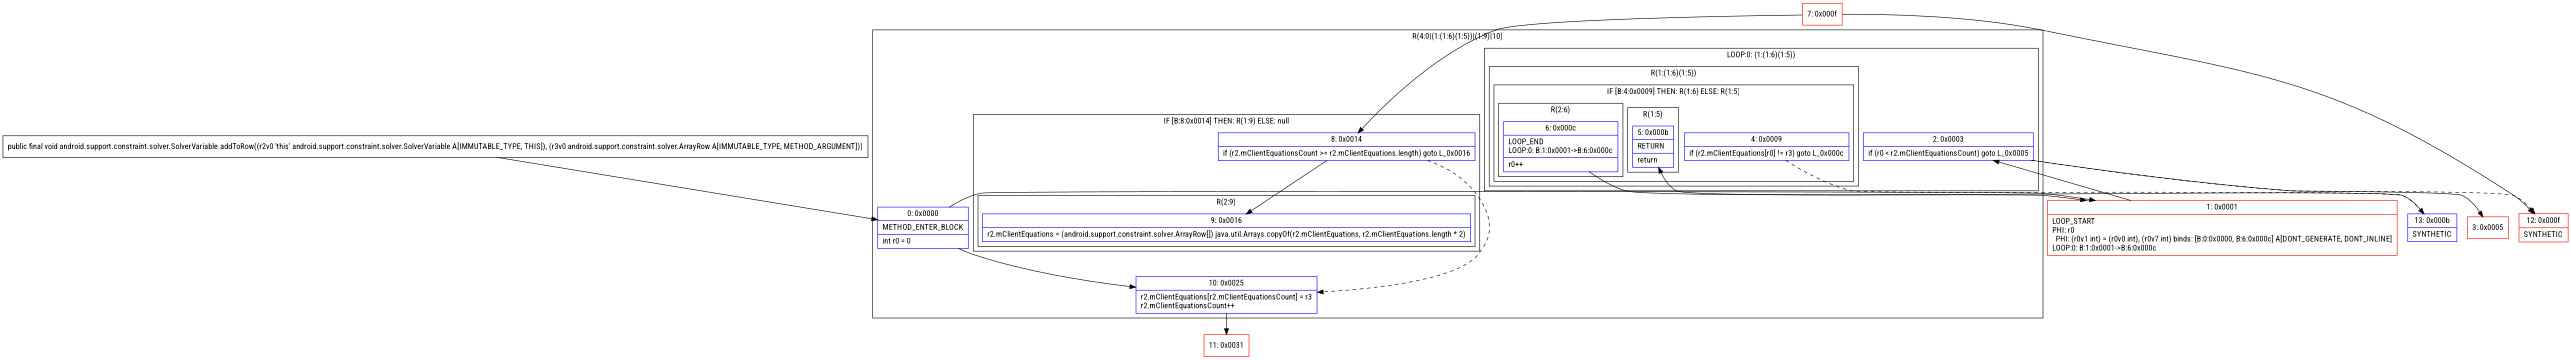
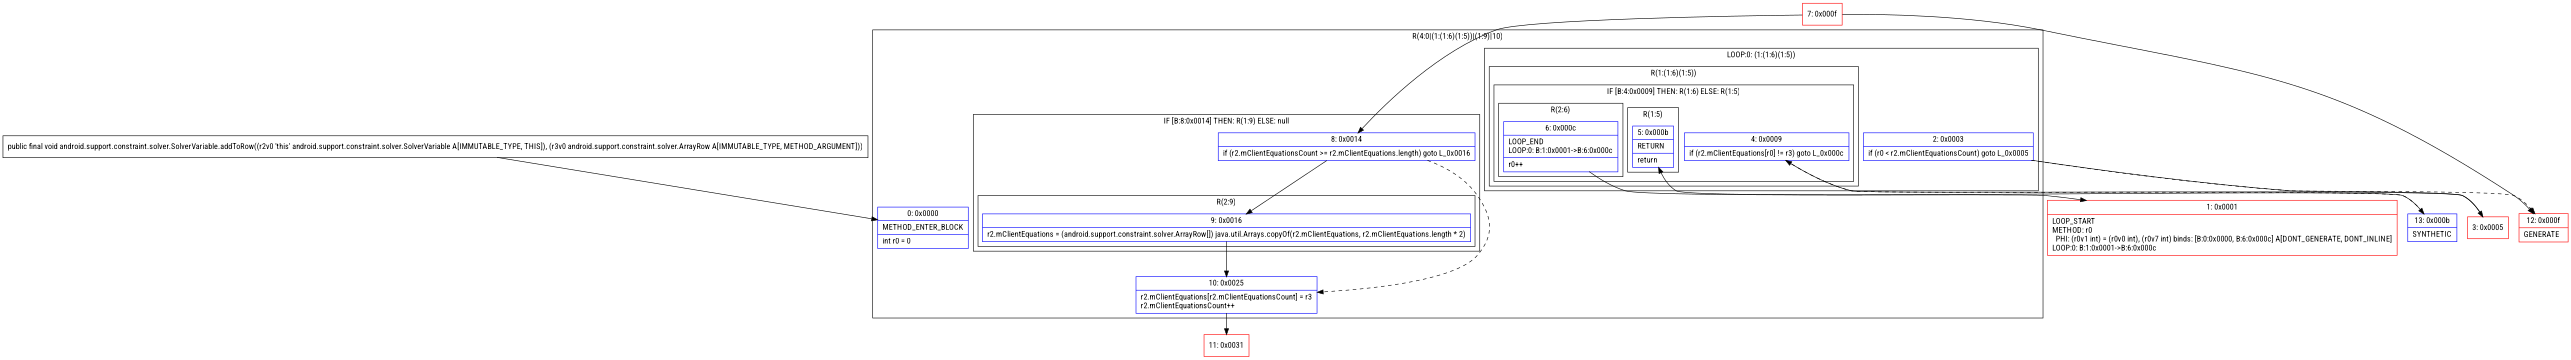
edge "1: 0x0001" -> "2: 0x0003": removed
edge "0: 0x0000" -> "1: 0x0001": removed
edge "3: 0x0005" -> "4: 0x0009": added
node "1: 0x0001": text "PHI: r0" -> "METHOD: r0"
node "12: 0x000f": text "SYNTHETIC" -> "GENERATE"
edge "0: 0x0000" -> "10: 0x0025": now "9: 0x0016" -> "10: 0x0025"
